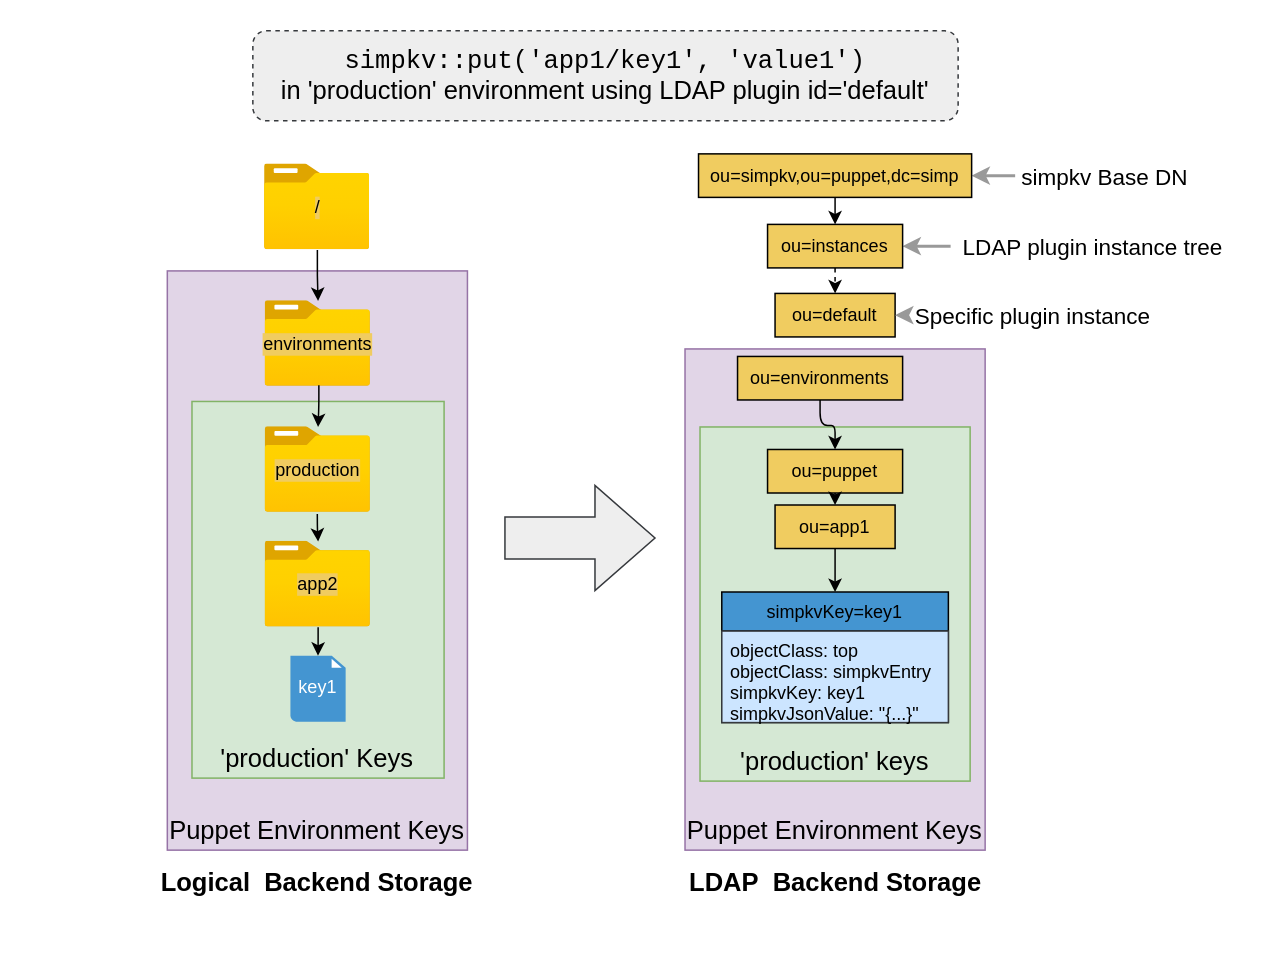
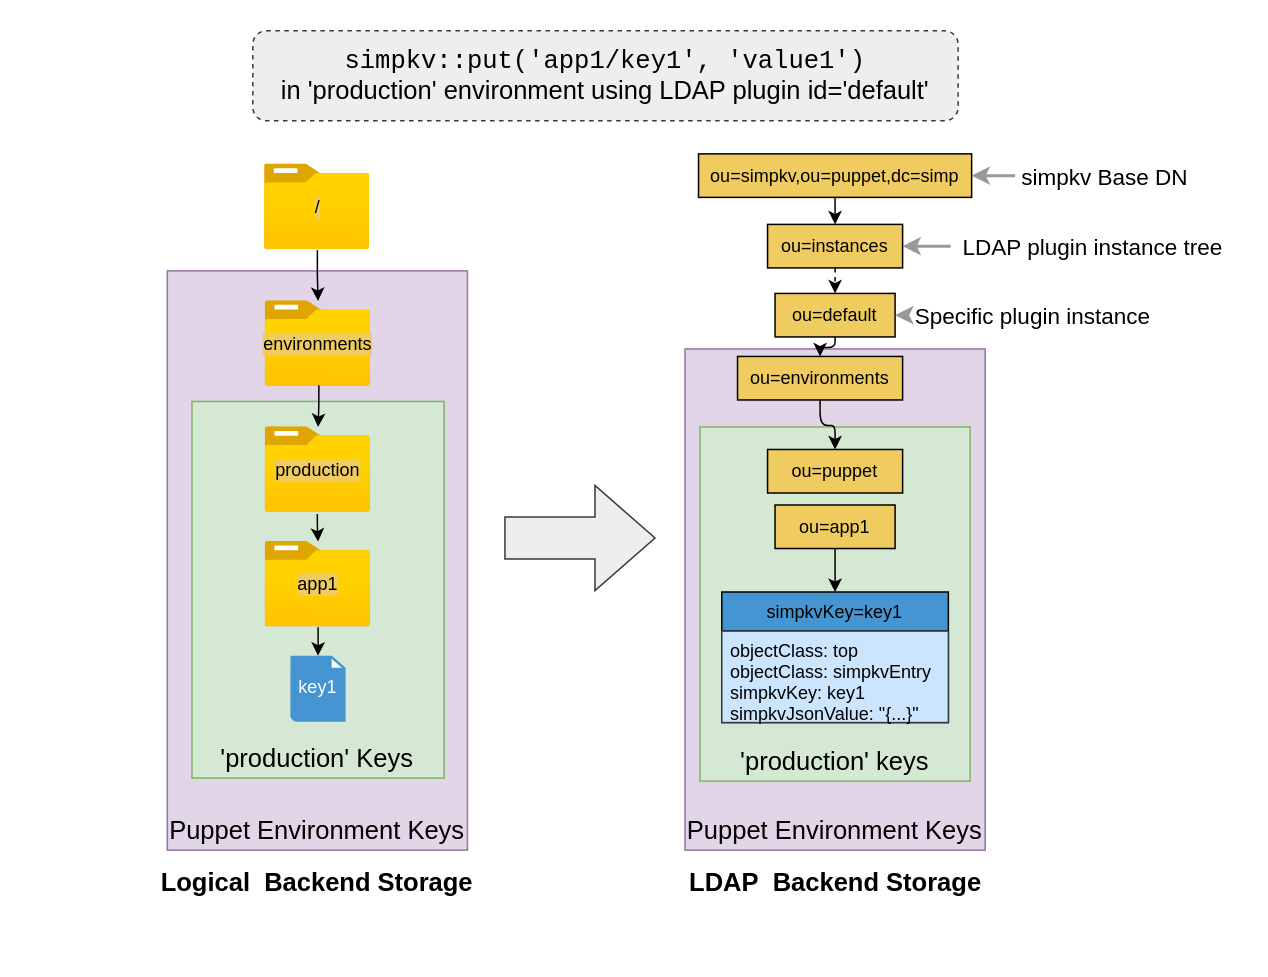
edge "ou=default" -> "ou=environments": added
edge "ou=puppet" -> "ou=app1": removed
node "app2": label "app2" -> "app1"
